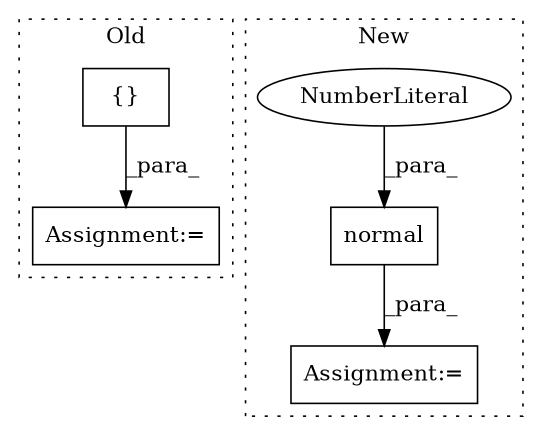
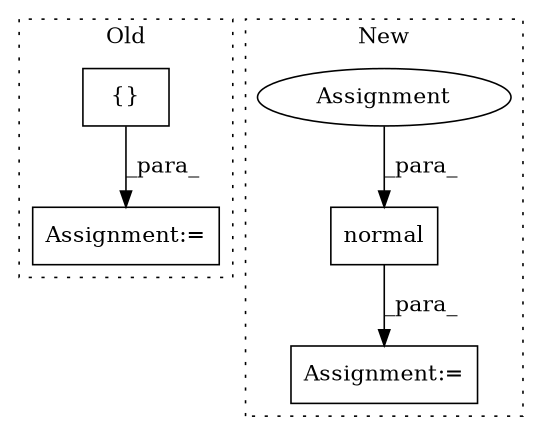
node "NumberLiteral": label "NumberLiteral" -> "Assignment"
